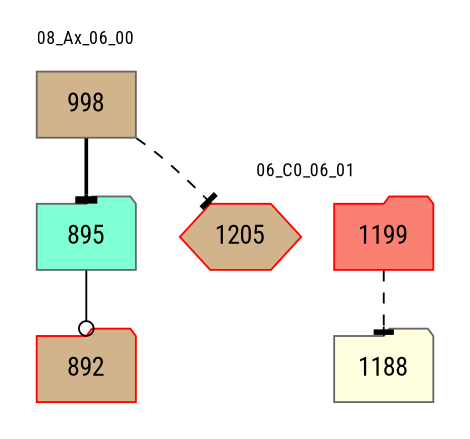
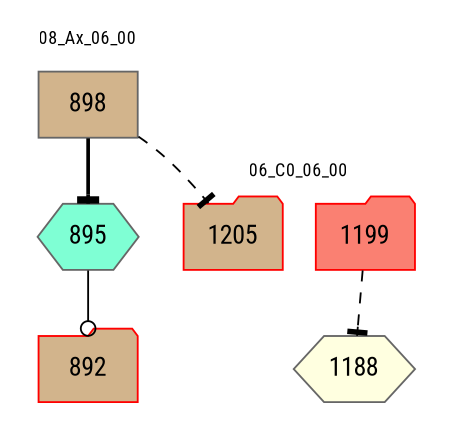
node "998": label "998" -> "898"
cluster "06_C0_06_01": label "06_C0_06_01" -> "06_C0_06_00"
node "895": shape folder -> hexagon
node "1205": shape hexagon -> folder
node "1188": shape folder -> hexagon
